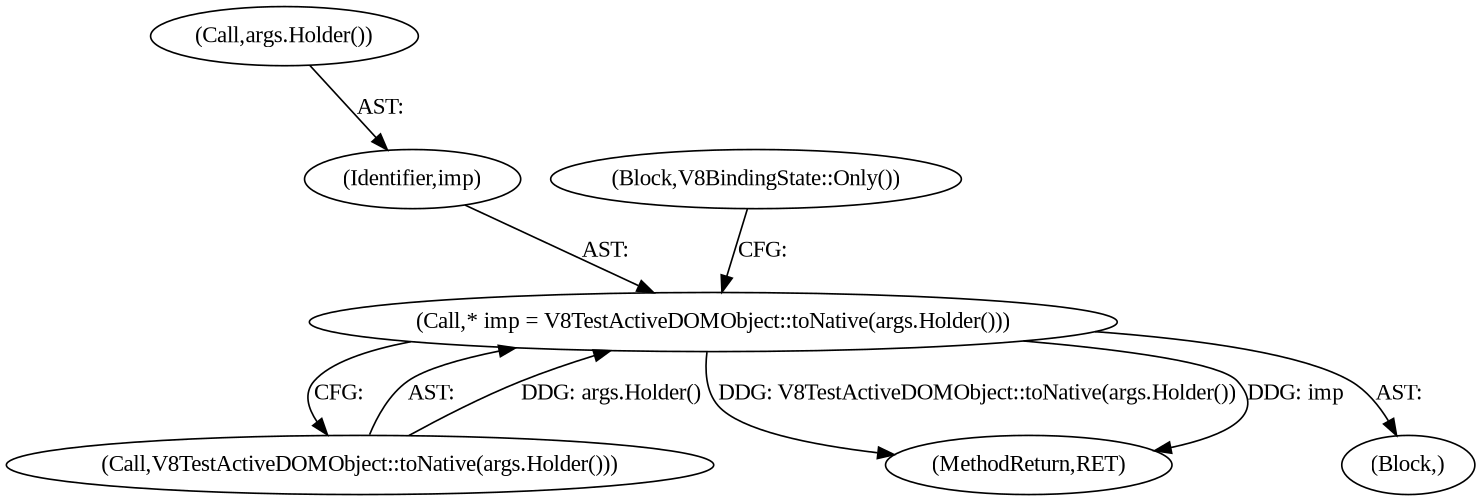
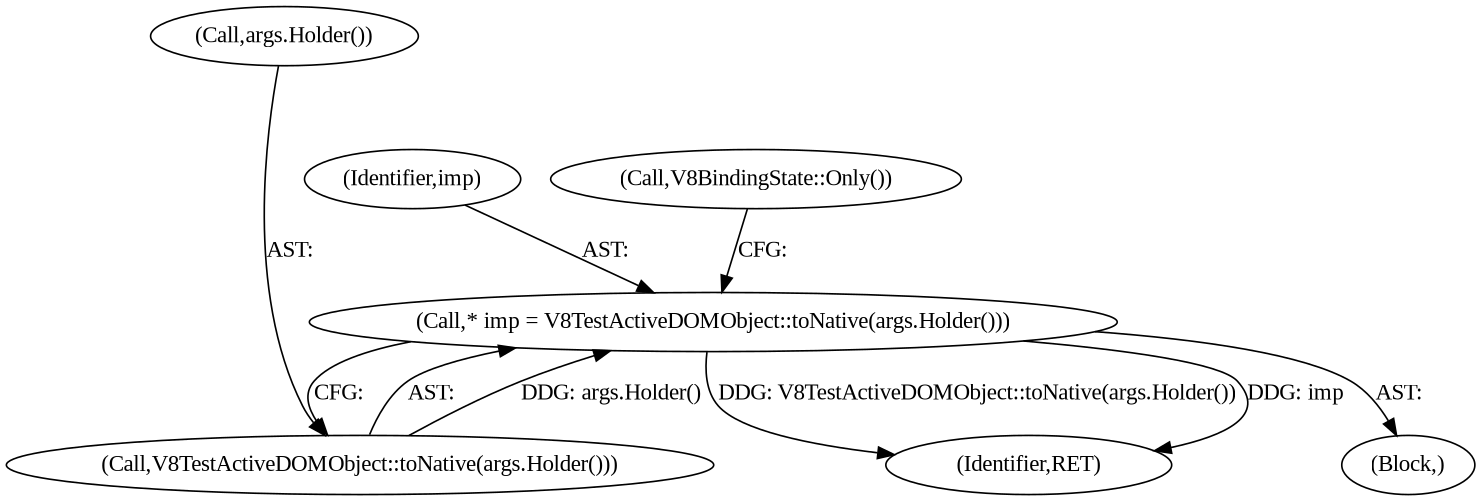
edge "(Call,args.Holder())" -> "(Identifier,imp)": now "(Call,args.Holder())" -> "(Call,V8TestActiveDOMObject::toNative(args.Holder()))"
node "(Block,V8BindingState::Only())": label "(Block,V8BindingState::Only())" -> "(Call,V8BindingState::Only())"
node "(MethodReturn,RET)": label "(MethodReturn,RET)" -> "(Identifier,RET)"
